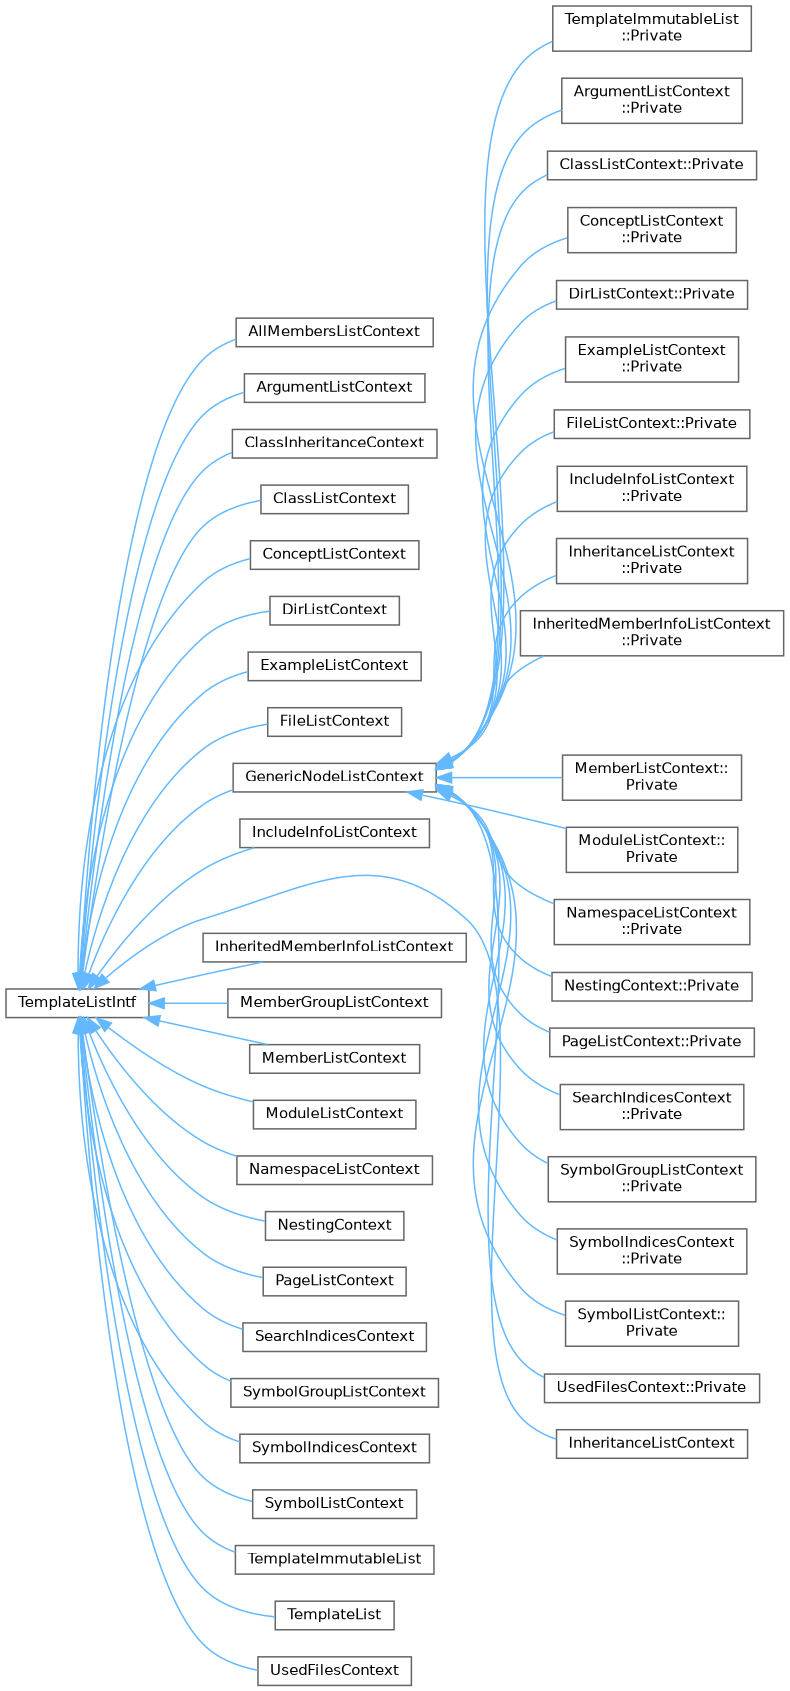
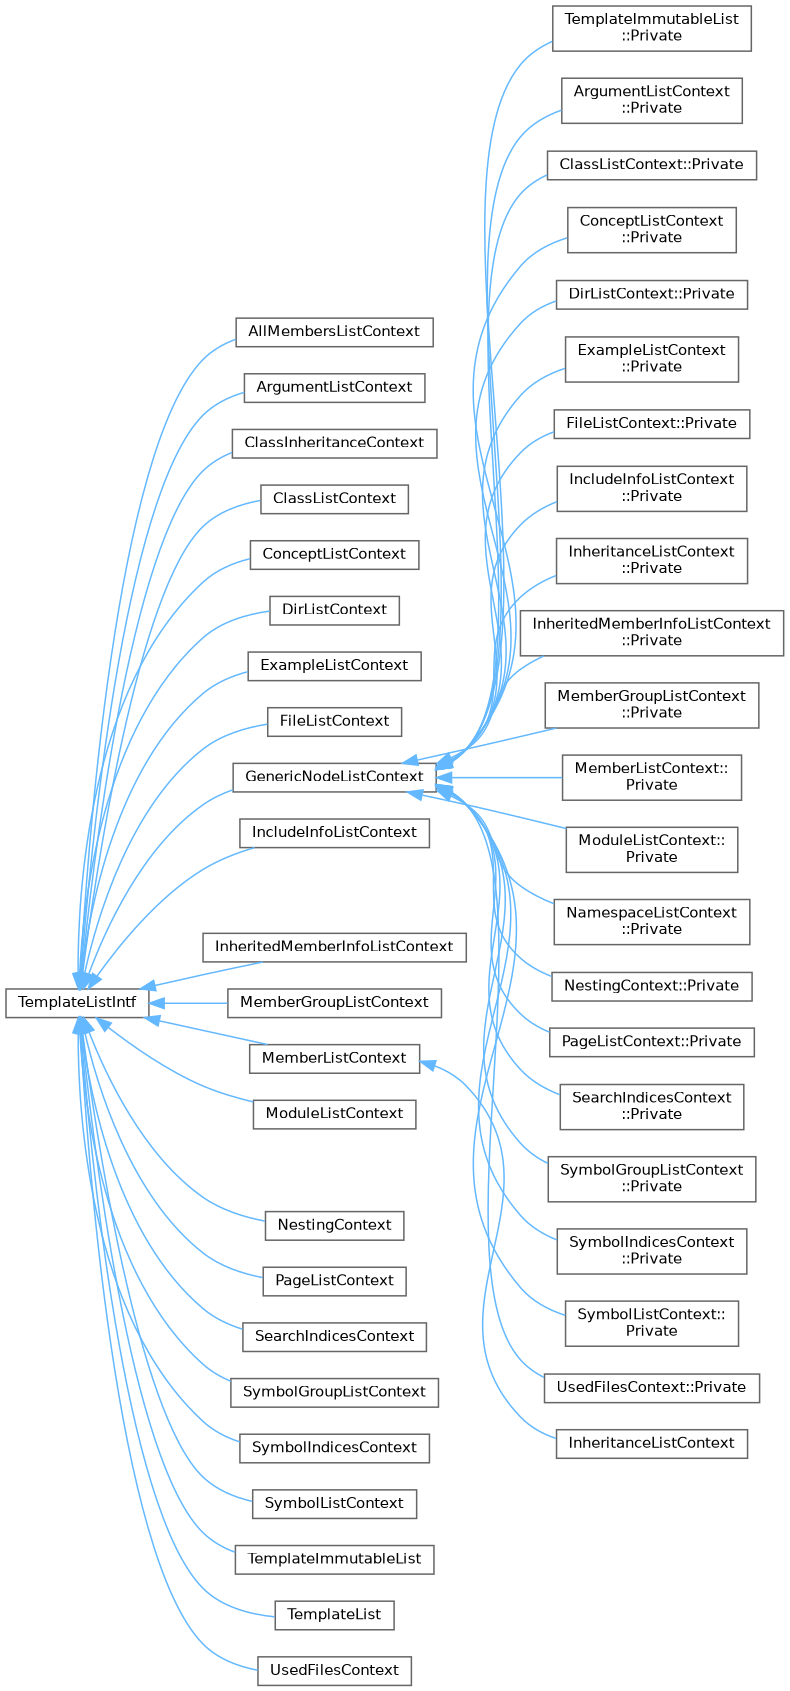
node "MemberGroupListContext ::Private": added
edge "InheritanceListContext" -> "TemplateListIntf": now "InheritanceListContext" -> "MemberListContext"
node "NamespaceListContext": removed
